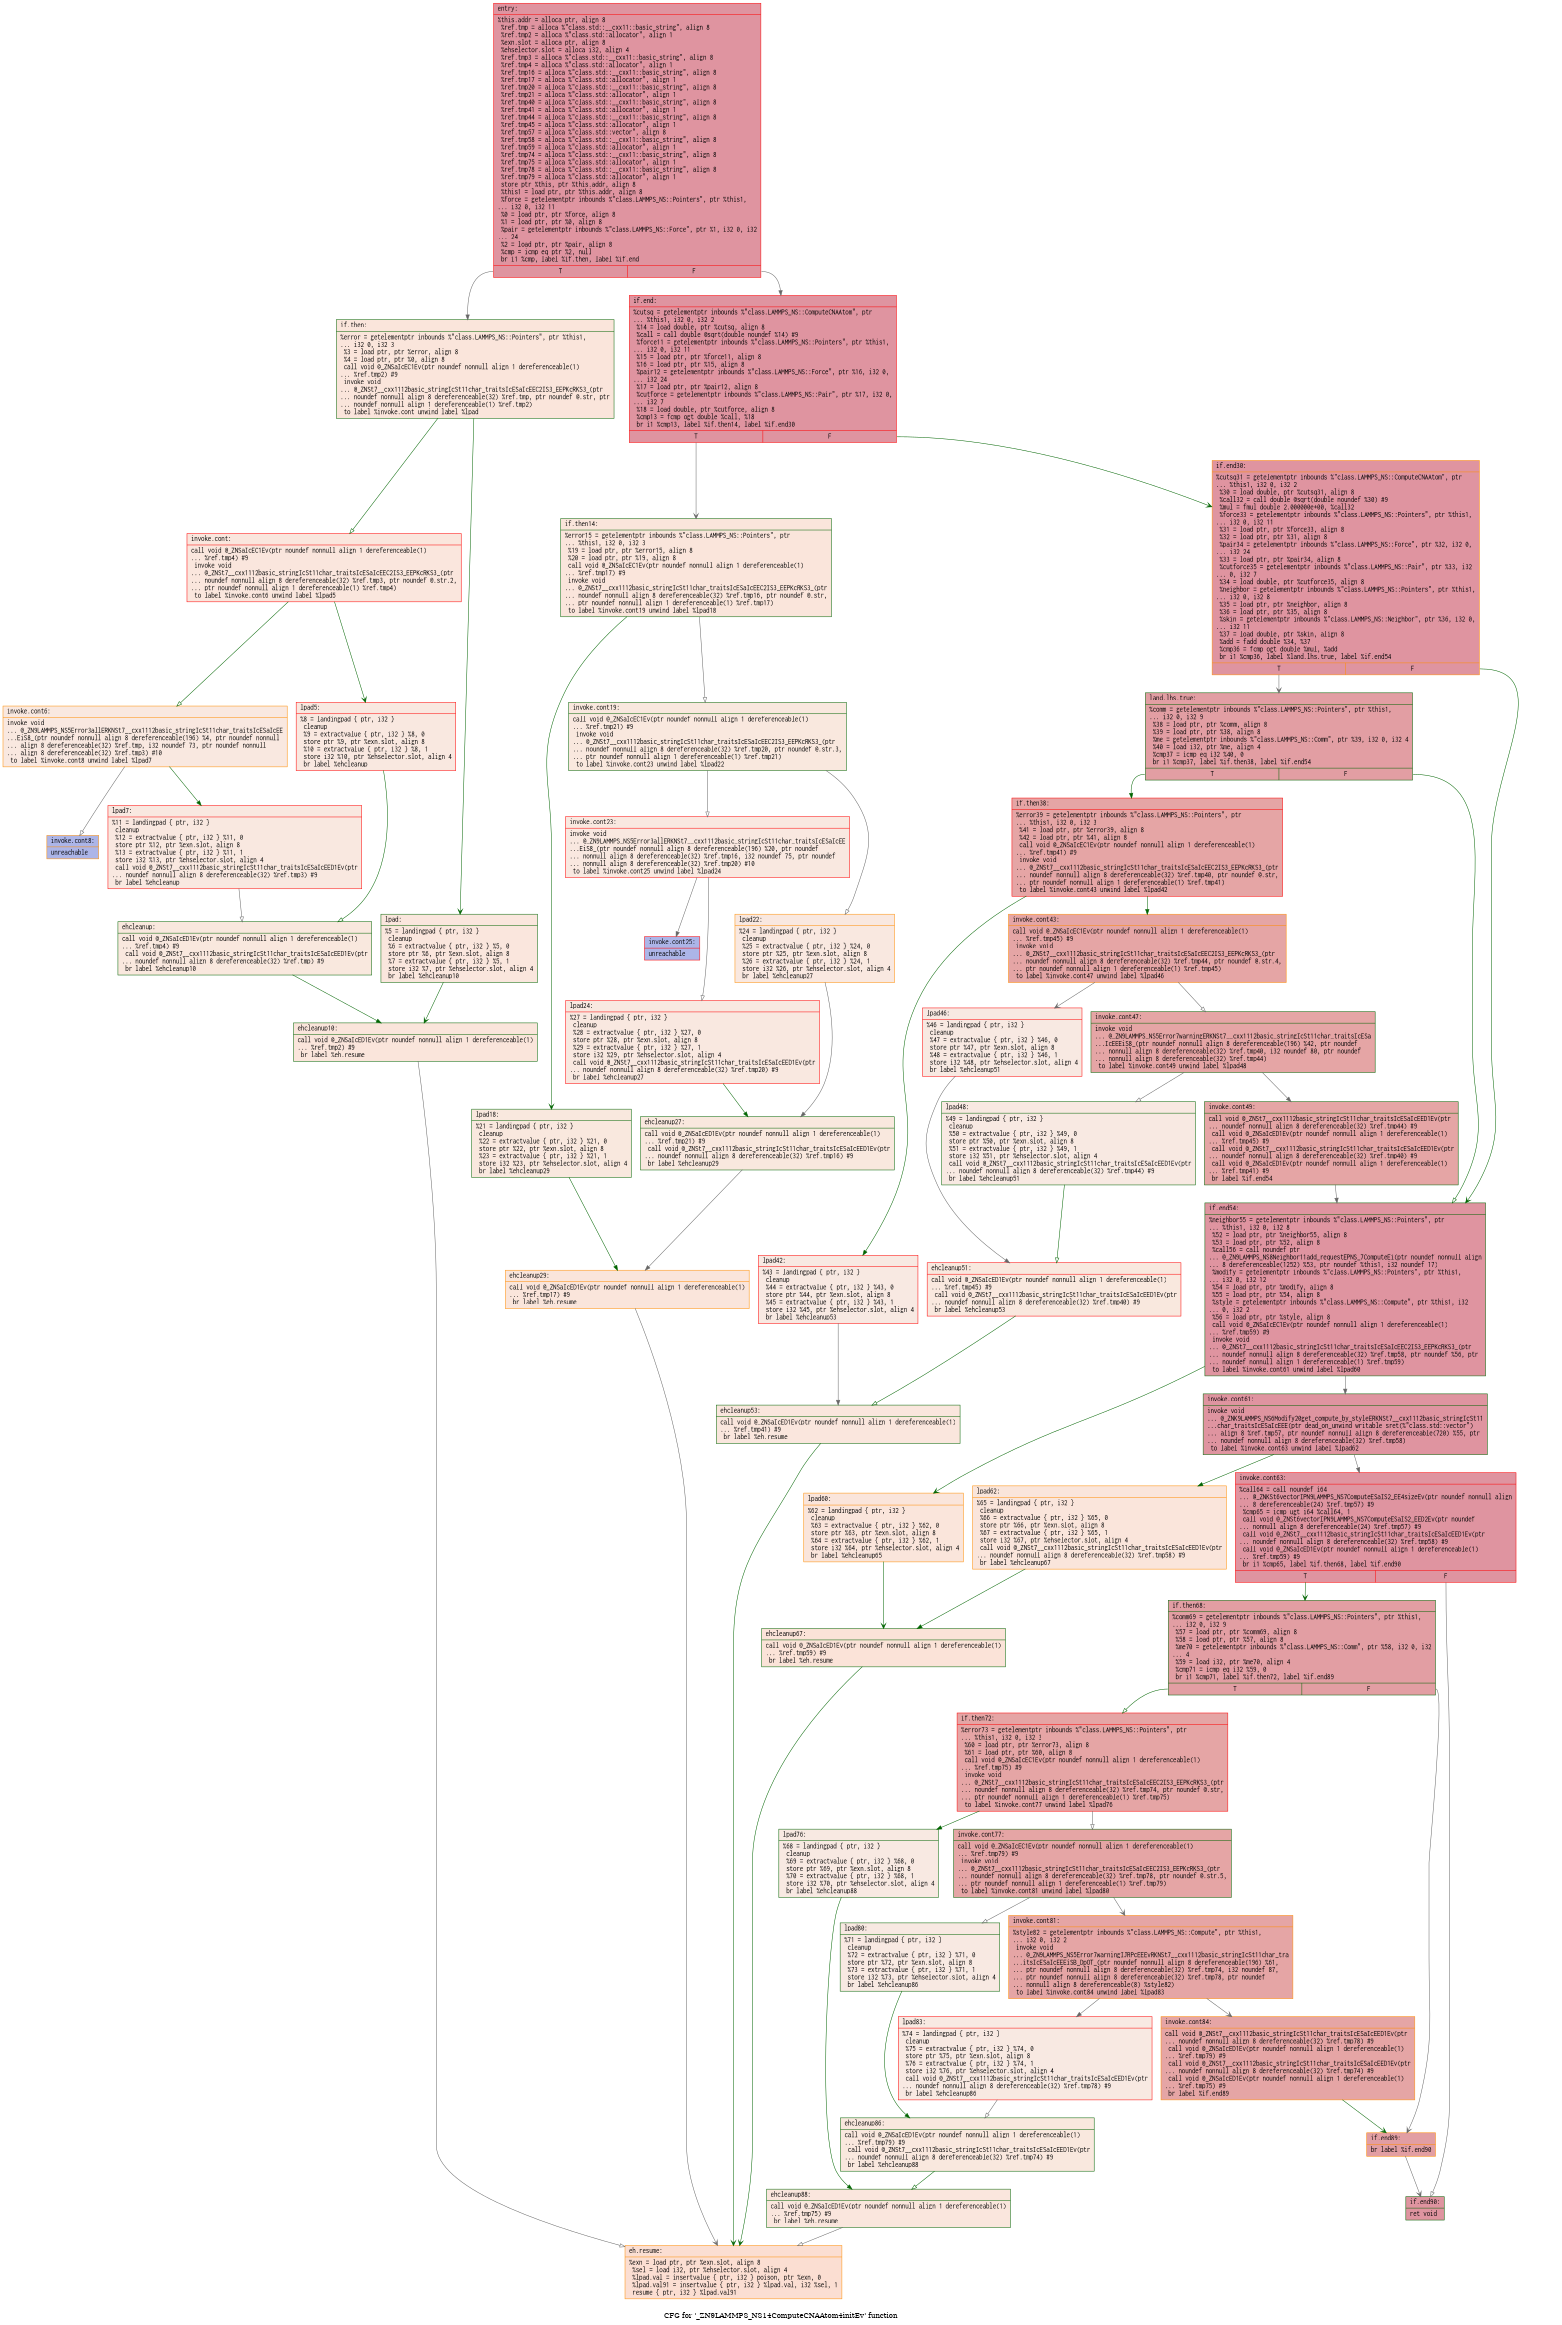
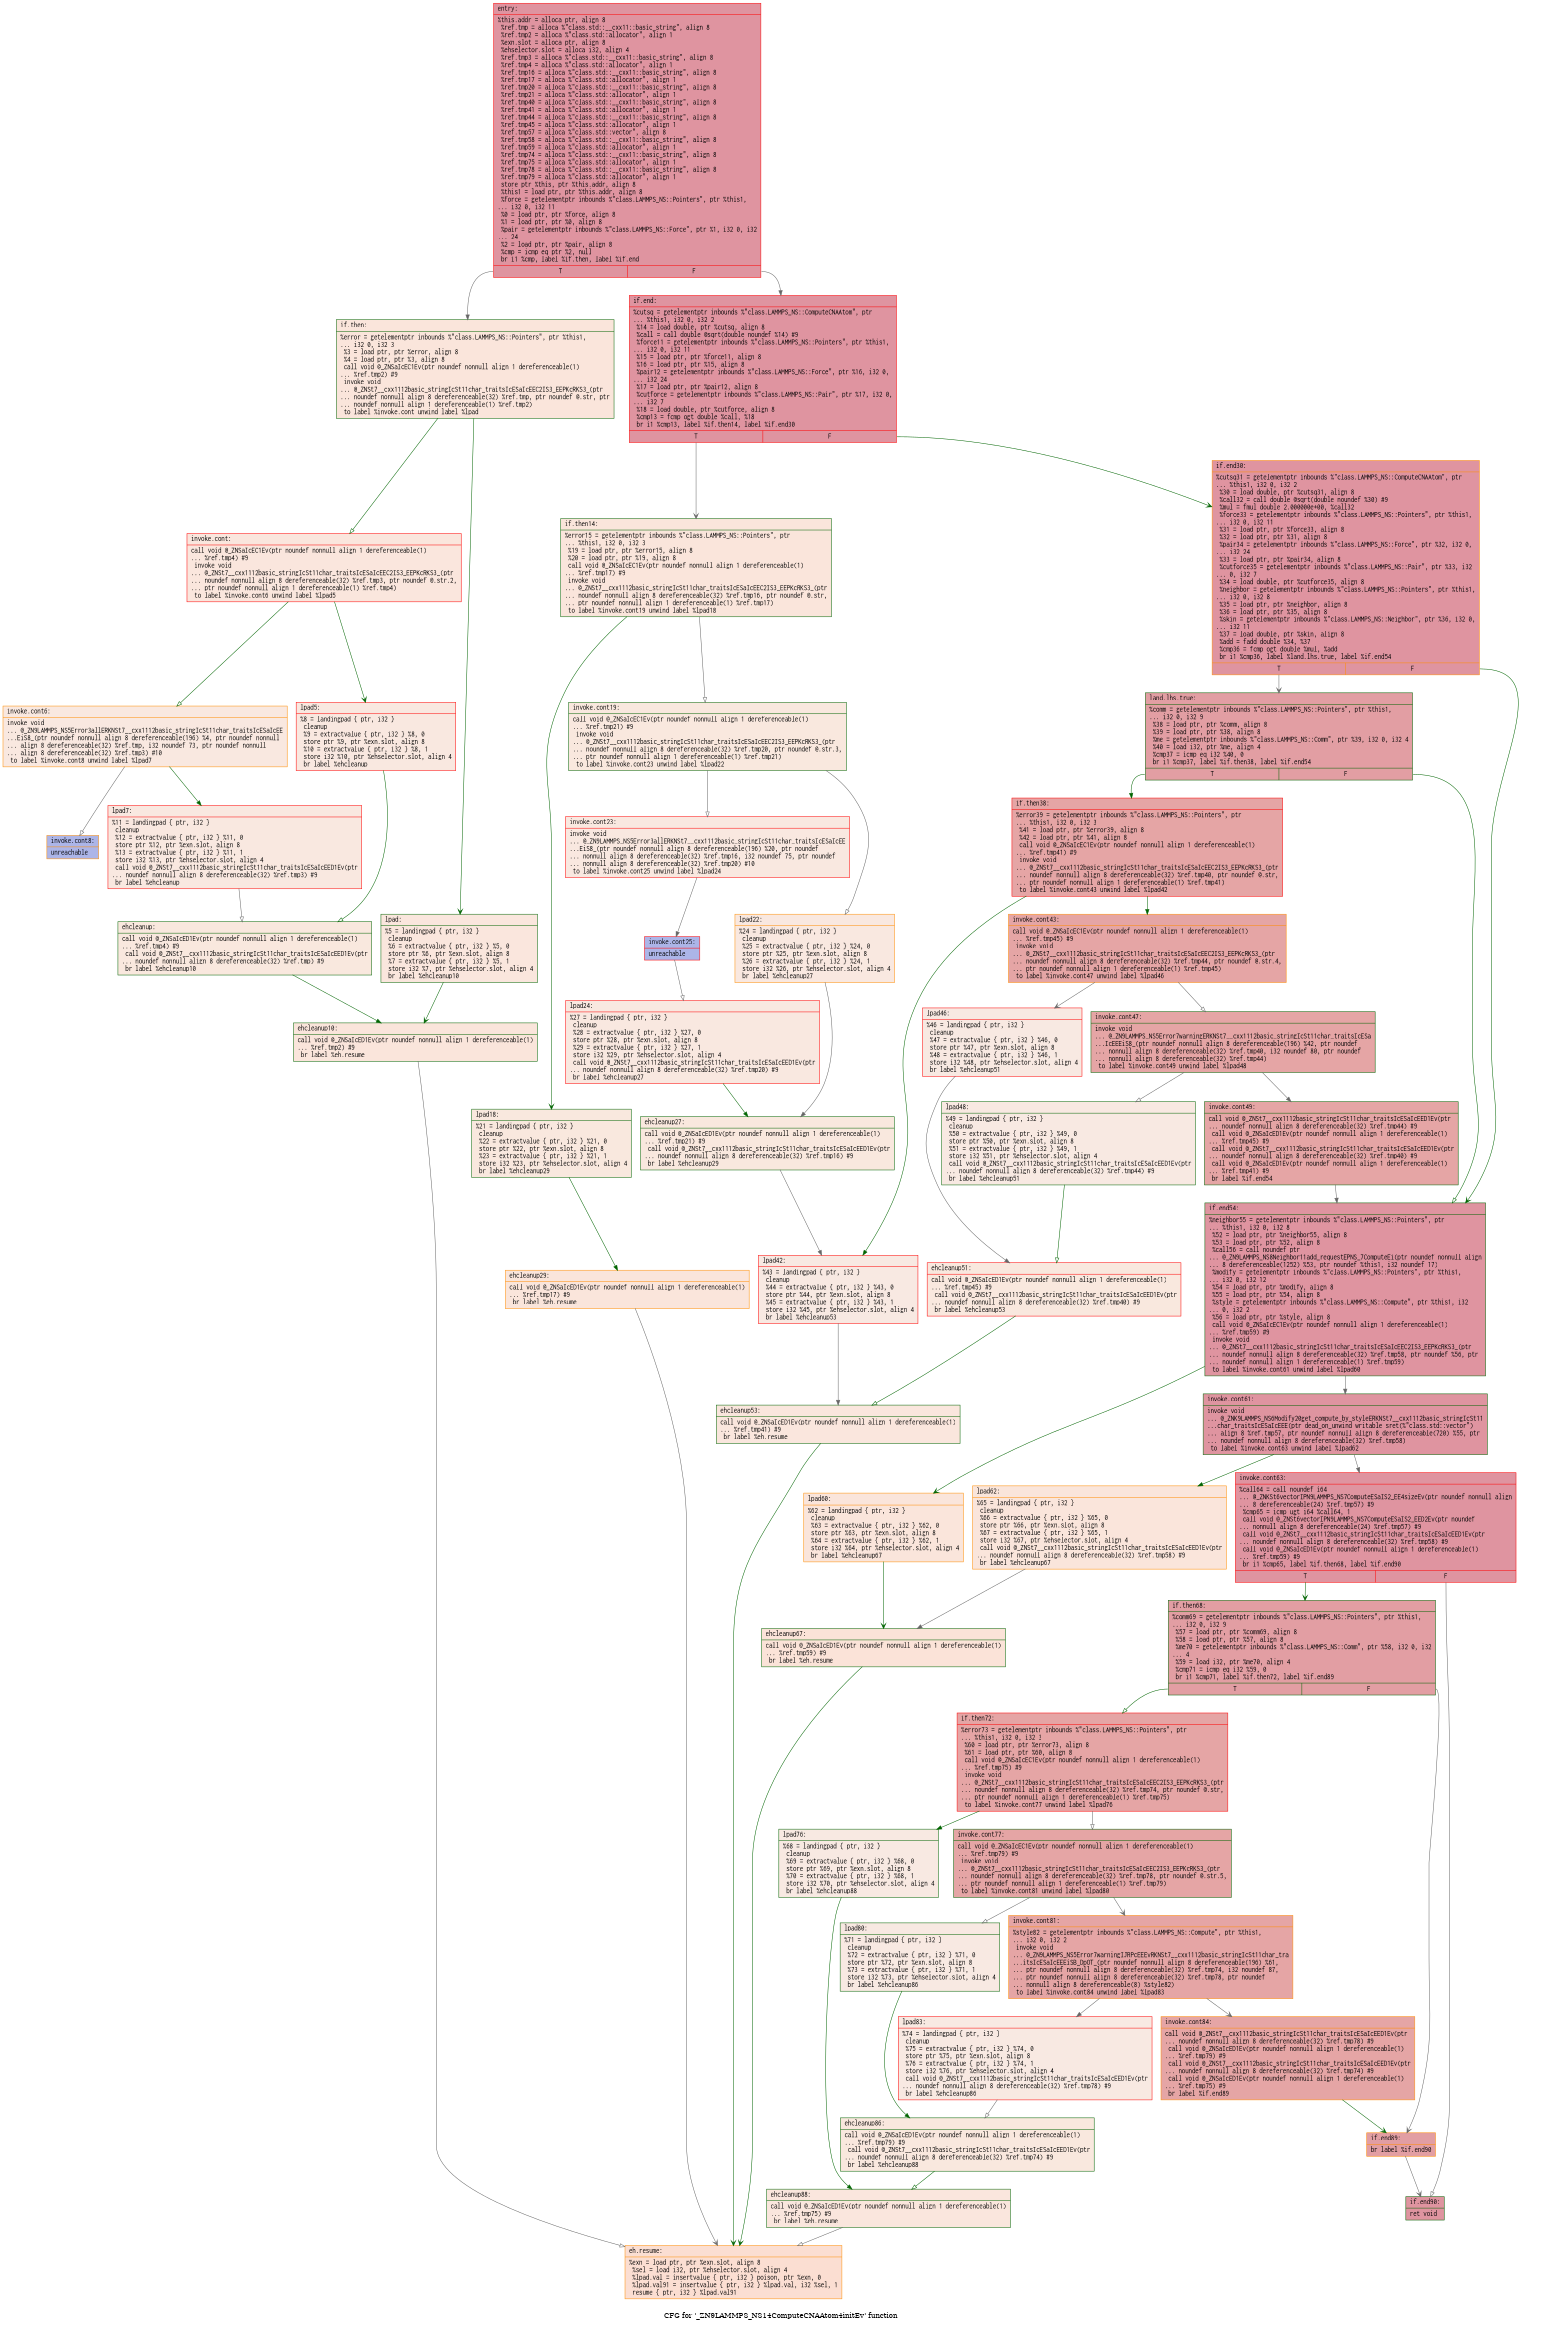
node "if.then:": text "%4 = load ptr, ptr %0, align 8" -> "%4 = load ptr, ptr %3, align 8"
edge "invoke.cont23:" -> "lpad24:": now "invoke.cont25:" -> "lpad24:"
edge "ehcleanup27:" -> "ehcleanup29:": now "ehcleanup27:" -> "lpad42:"
node "lpad60:": text "br label %ehcleanup65" -> "br label %ehcleanup67"
edge "lpad62:" -> "ehcleanup67:": color darkgreen -> gray40
